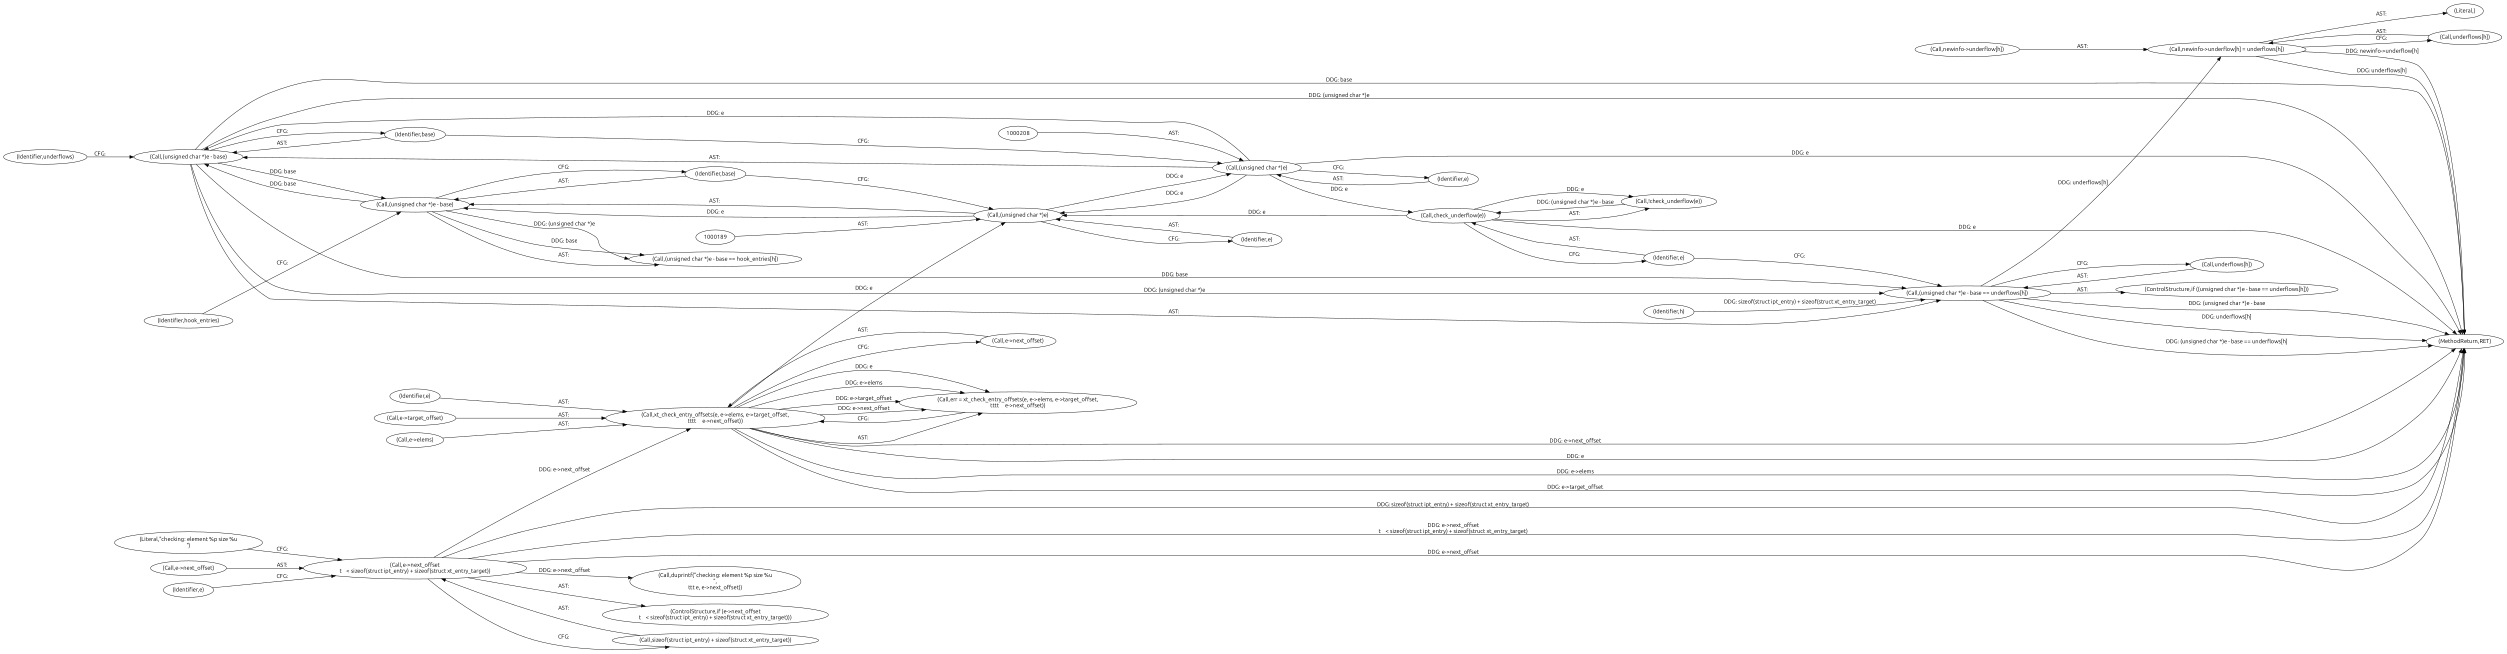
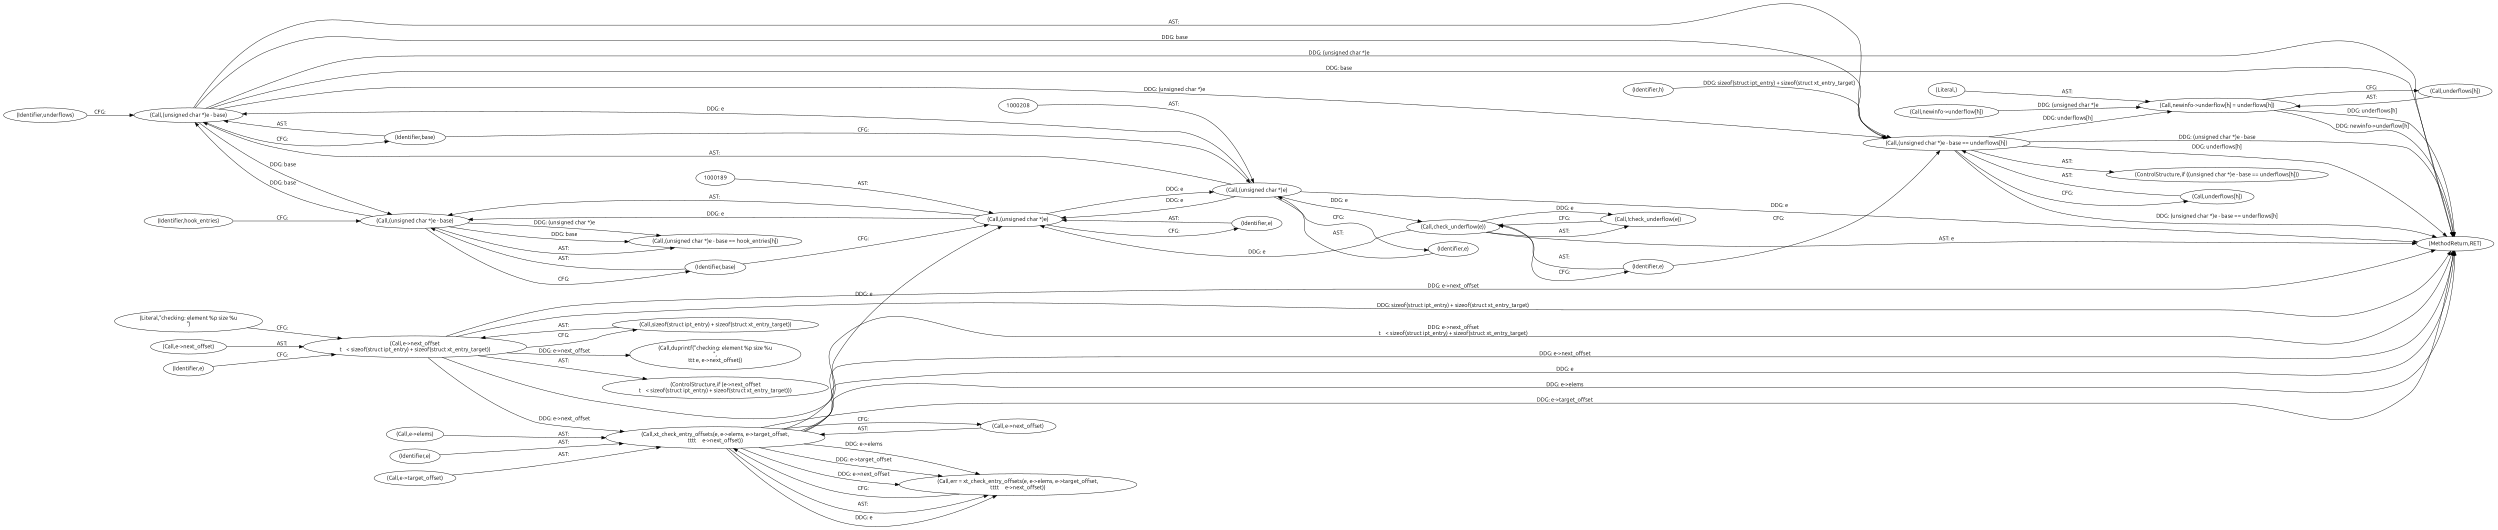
edge "(Call,newinfo->underflow[h] = underflows[h])" -> "(Literal,)": reversed
edge "(Call,newinfo->underflow[h])" -> "(Call,newinfo->underflow[h] = underflows[h])": label "AST: " -> "DDG: (unsigned char *)e"
edge "(Call,!check_underflow(e))" -> "(Call,check_underflow(e))": label "DDG: (unsigned char *)e - base" -> "CFG: "
edge "(Call,check_underflow(e))" -> "(MethodReturn,RET)": label "DDG: e" -> "AST: e"
